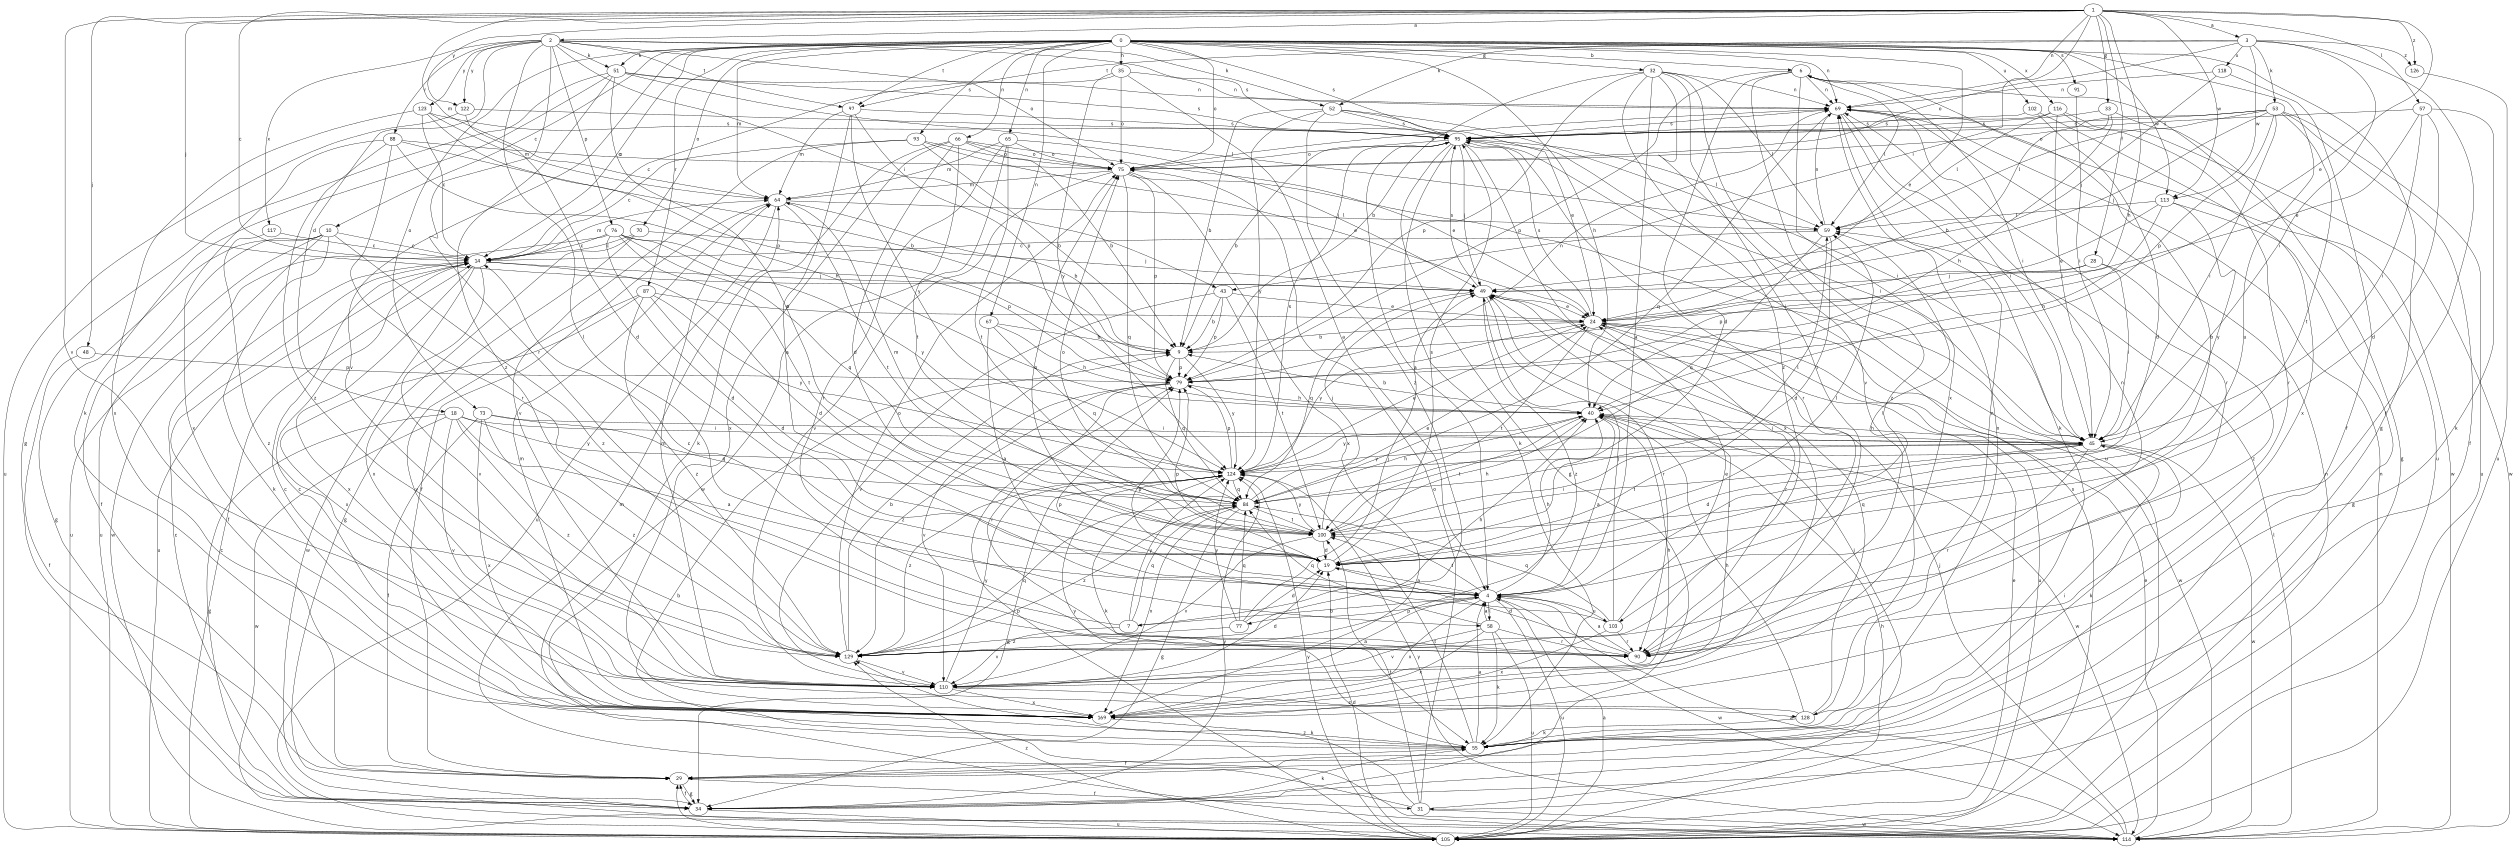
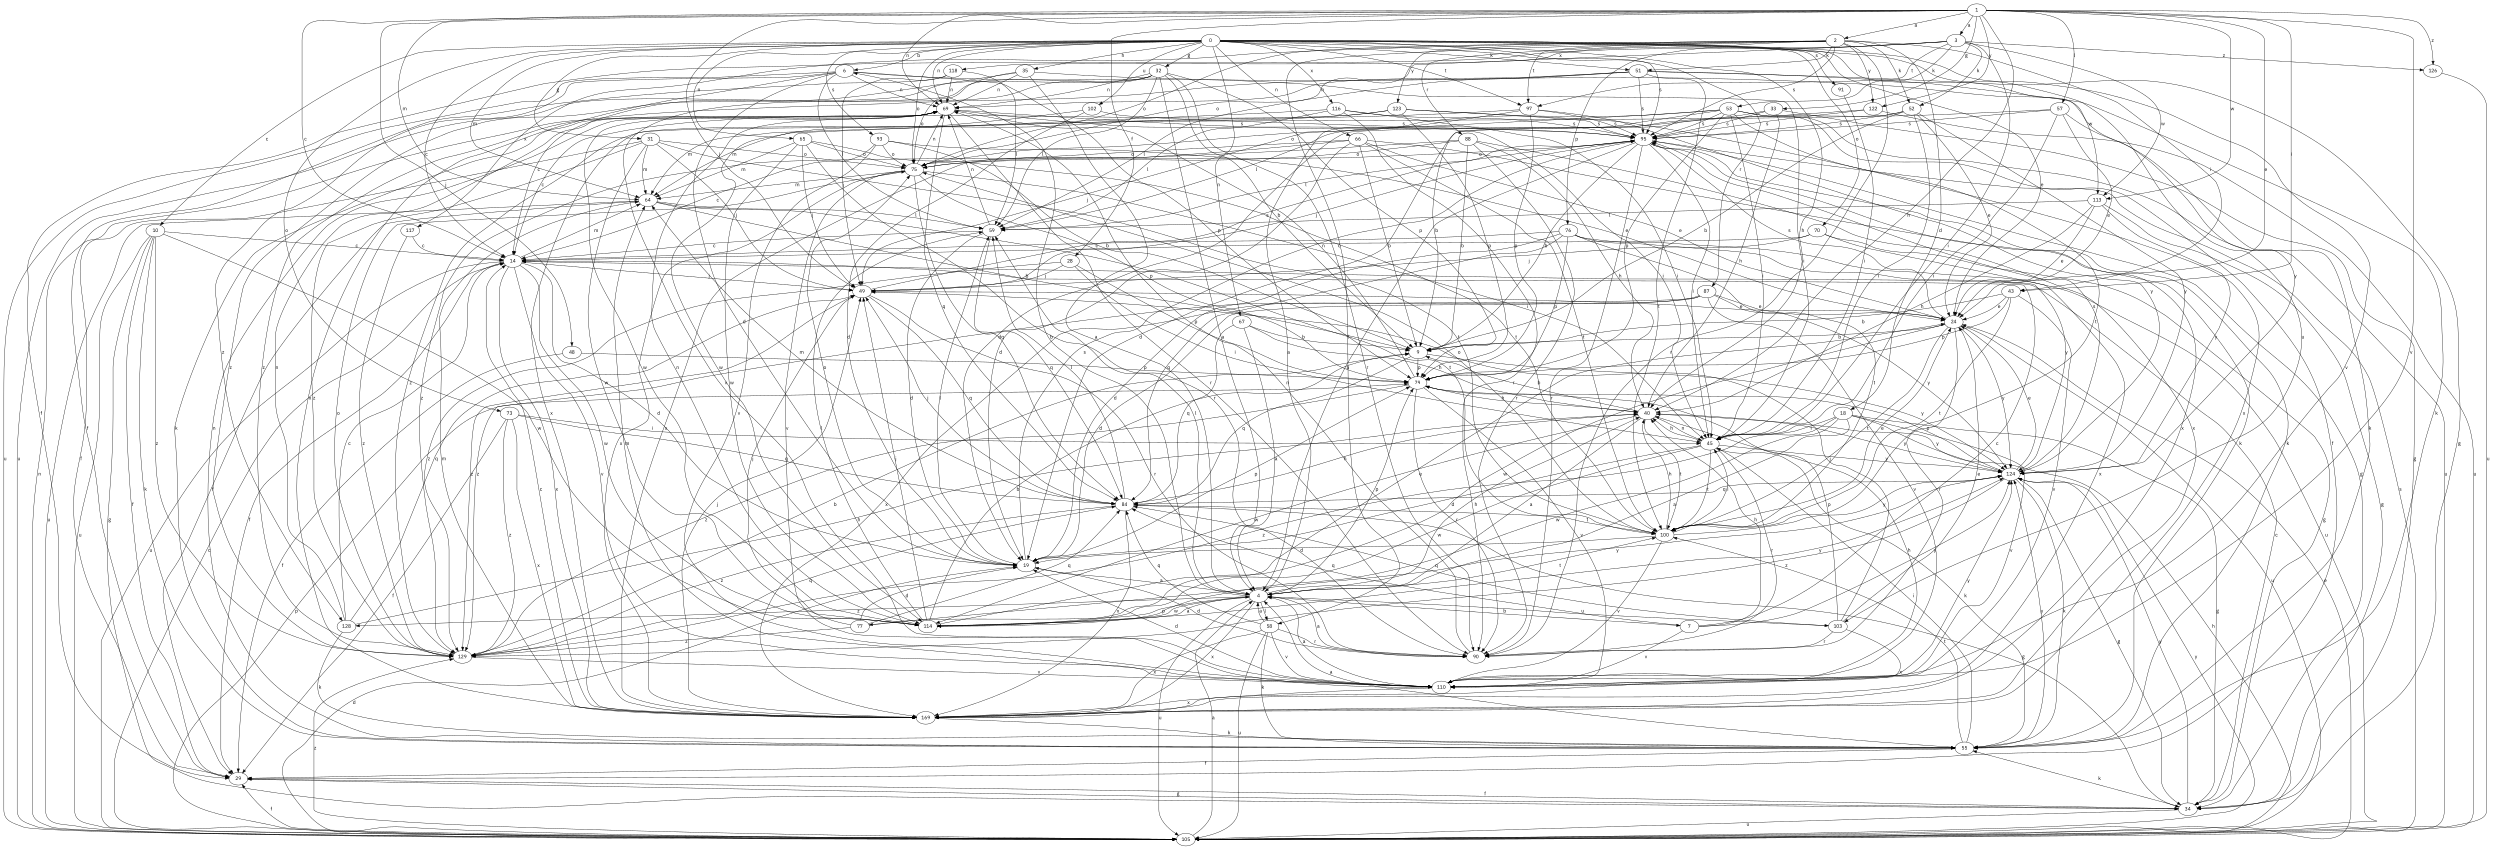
edge "118" -> "59": added, label "l"
edge "40" -> "45": label "i" -> "n"
edge "110" -> "128": now "4" -> "128"
edge "29" -> "31": reversed
